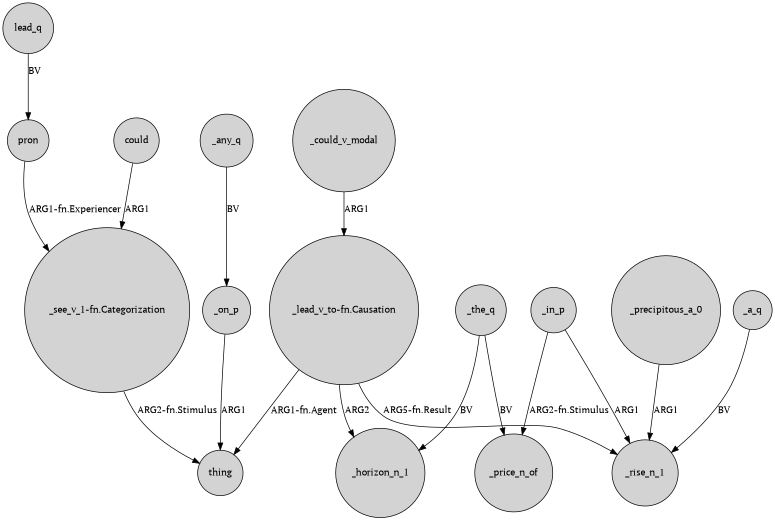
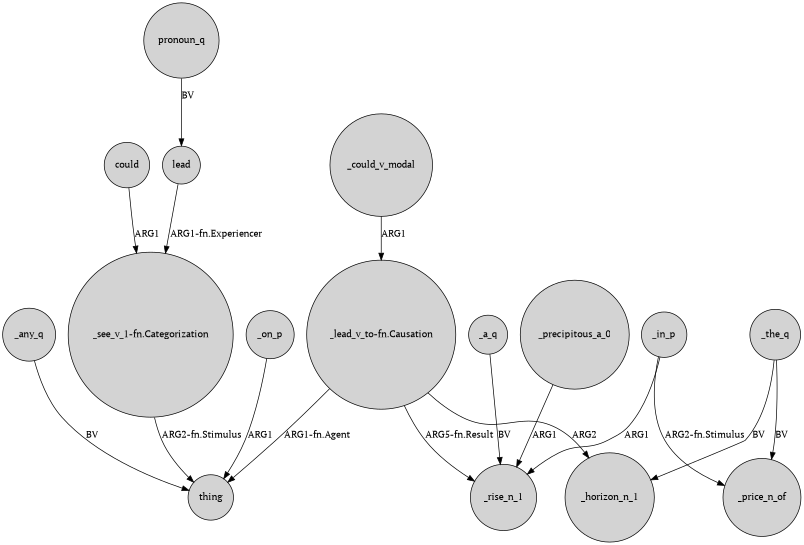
node "lead_q": label "lead_q" -> "pronoun_q"
node "pron": label "pron" -> "lead"
edge "_any_q" -> "_on_p": now "_any_q" -> "thing"
